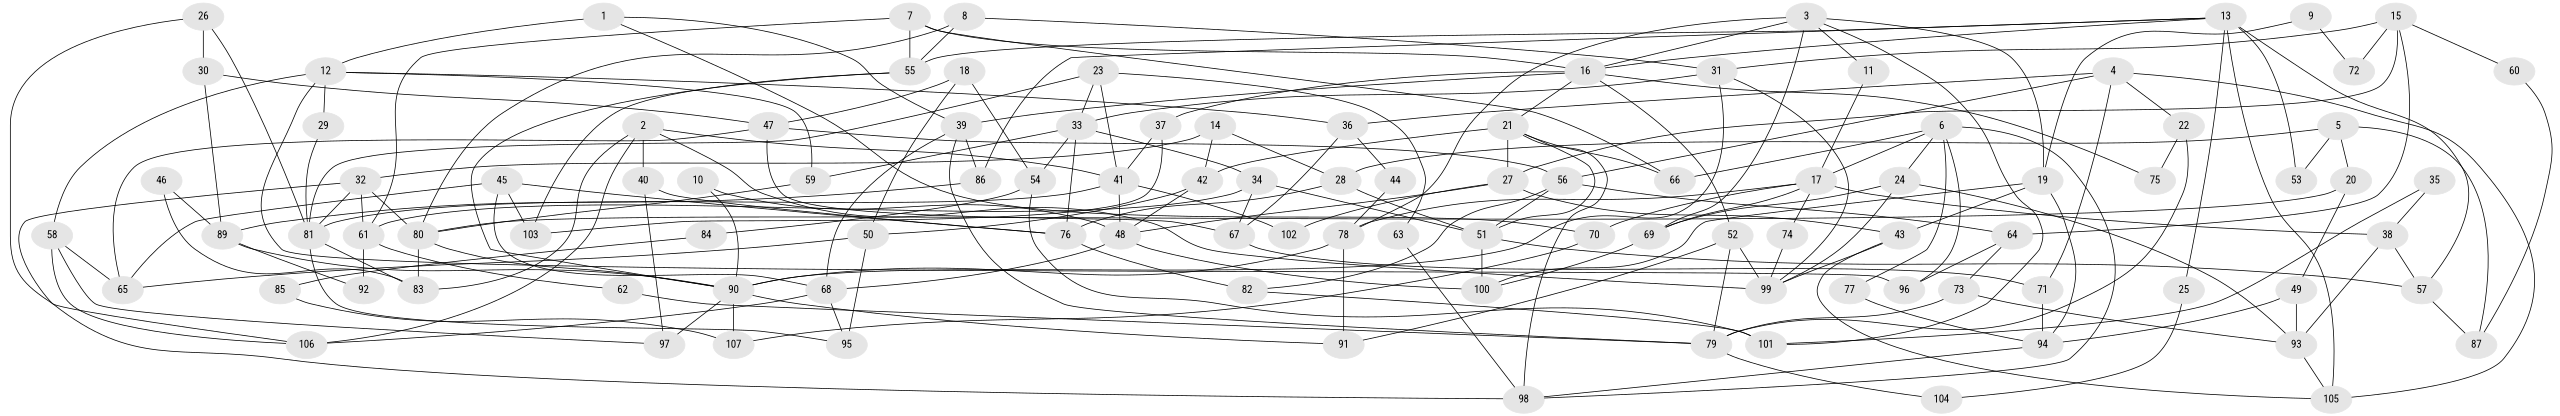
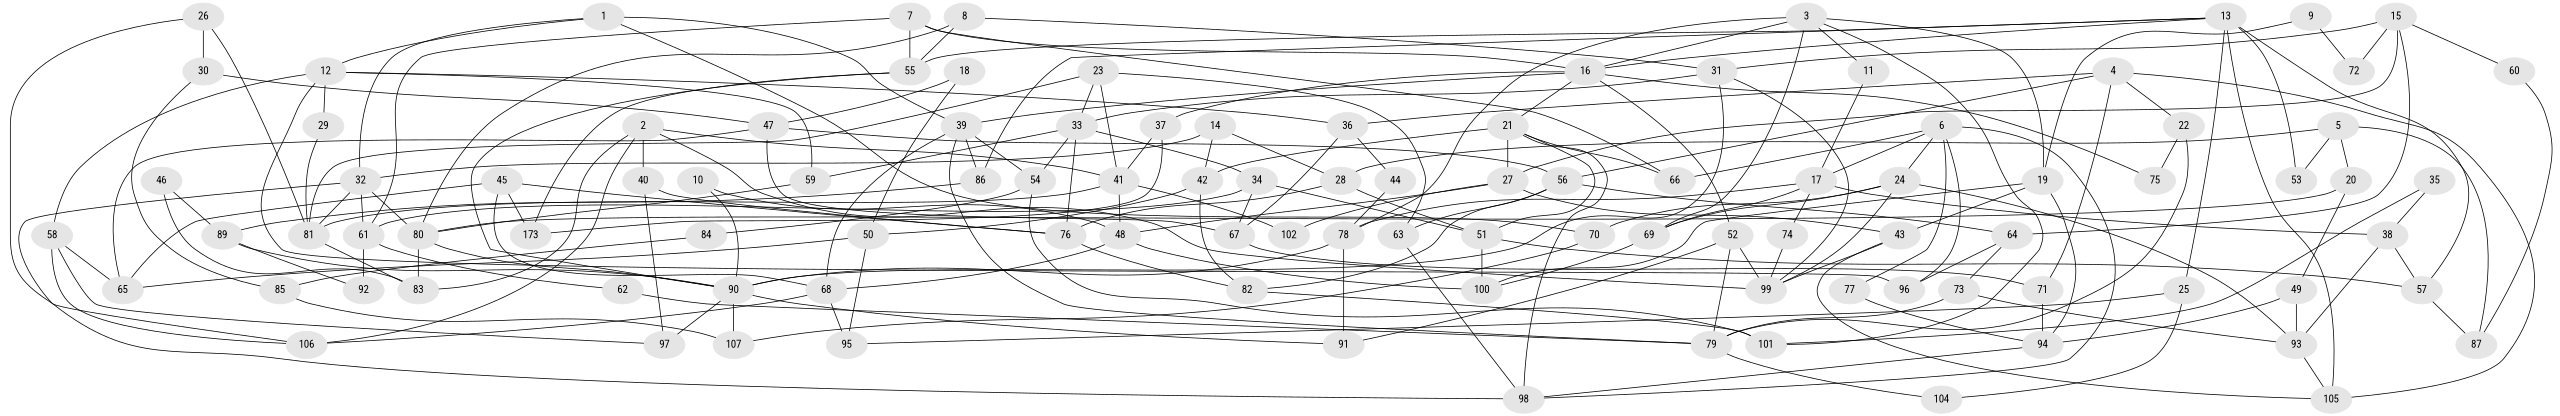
edge "1" -- "32": added
edge "18" -- "54": now "39" -- "54"
edge "30" -- "89": now "30" -- "85"
edge "17" -- "70": now "24" -- "70"
edge "42" -- "48": now "42" -- "82"
edge "56" -- "51": now "56" -- "63"
node "103": label "103" -> "173"
edge "81" -- "95": now "25" -- "95"
